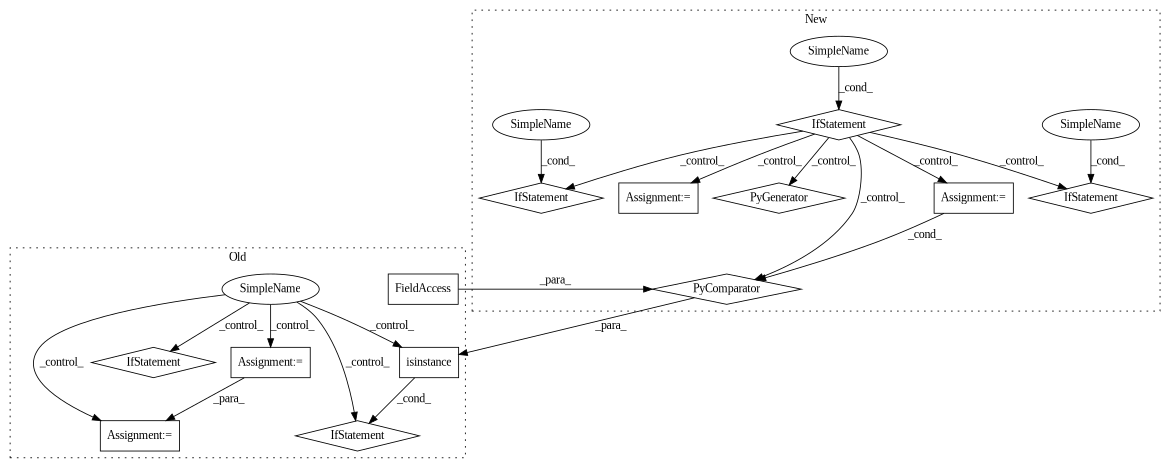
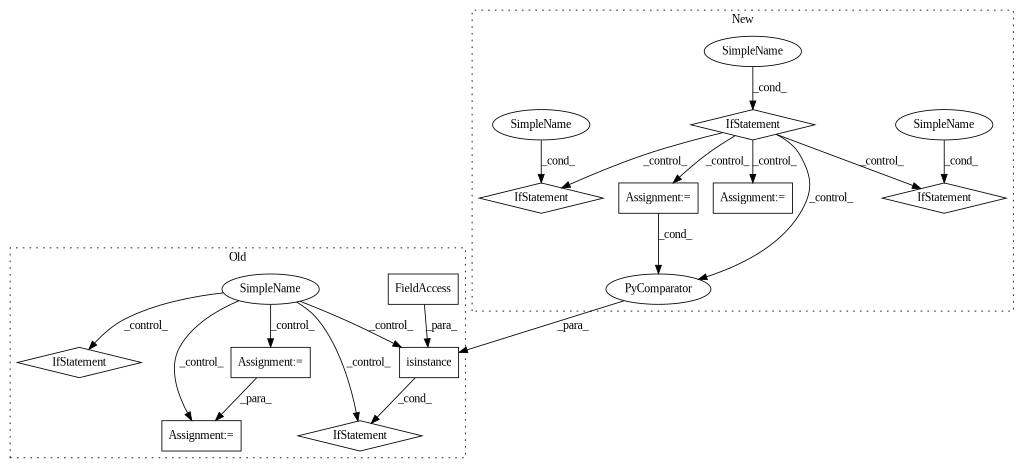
node "PyGenerator": removed
edge "FieldAccess" -> "PyComparator": now "FieldAccess" -> "isinstance"
node "PyComparator": shape diamond -> ellipse
